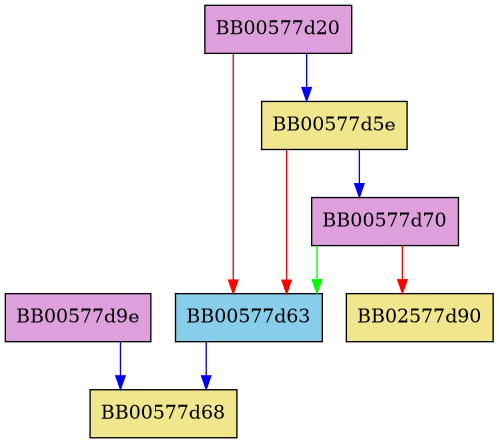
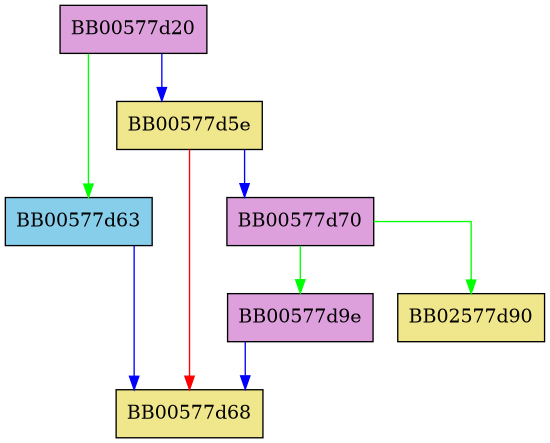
edge "BB00577d20" -> "BB00577d63": color red -> green
edge "BB00577d5e" -> "BB00577d63": now "BB00577d5e" -> "BB00577d68"
edge "BB00577d70" -> "BB00577d63": now "BB00577d70" -> "BB00577d9e"
edge "BB00577d70" -> "BB02577d90": color red -> green
